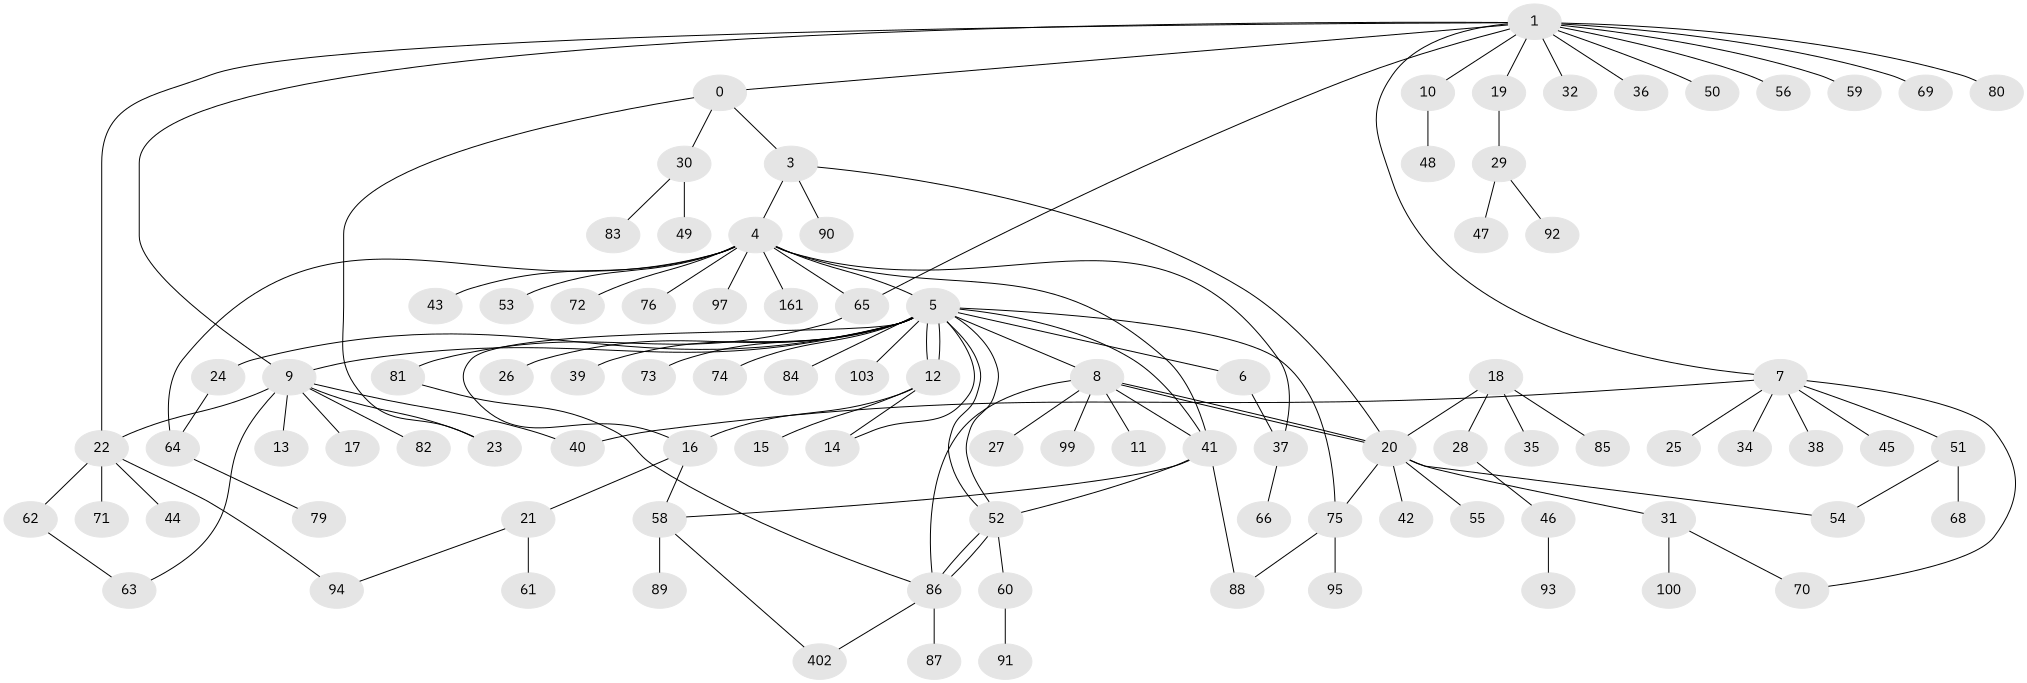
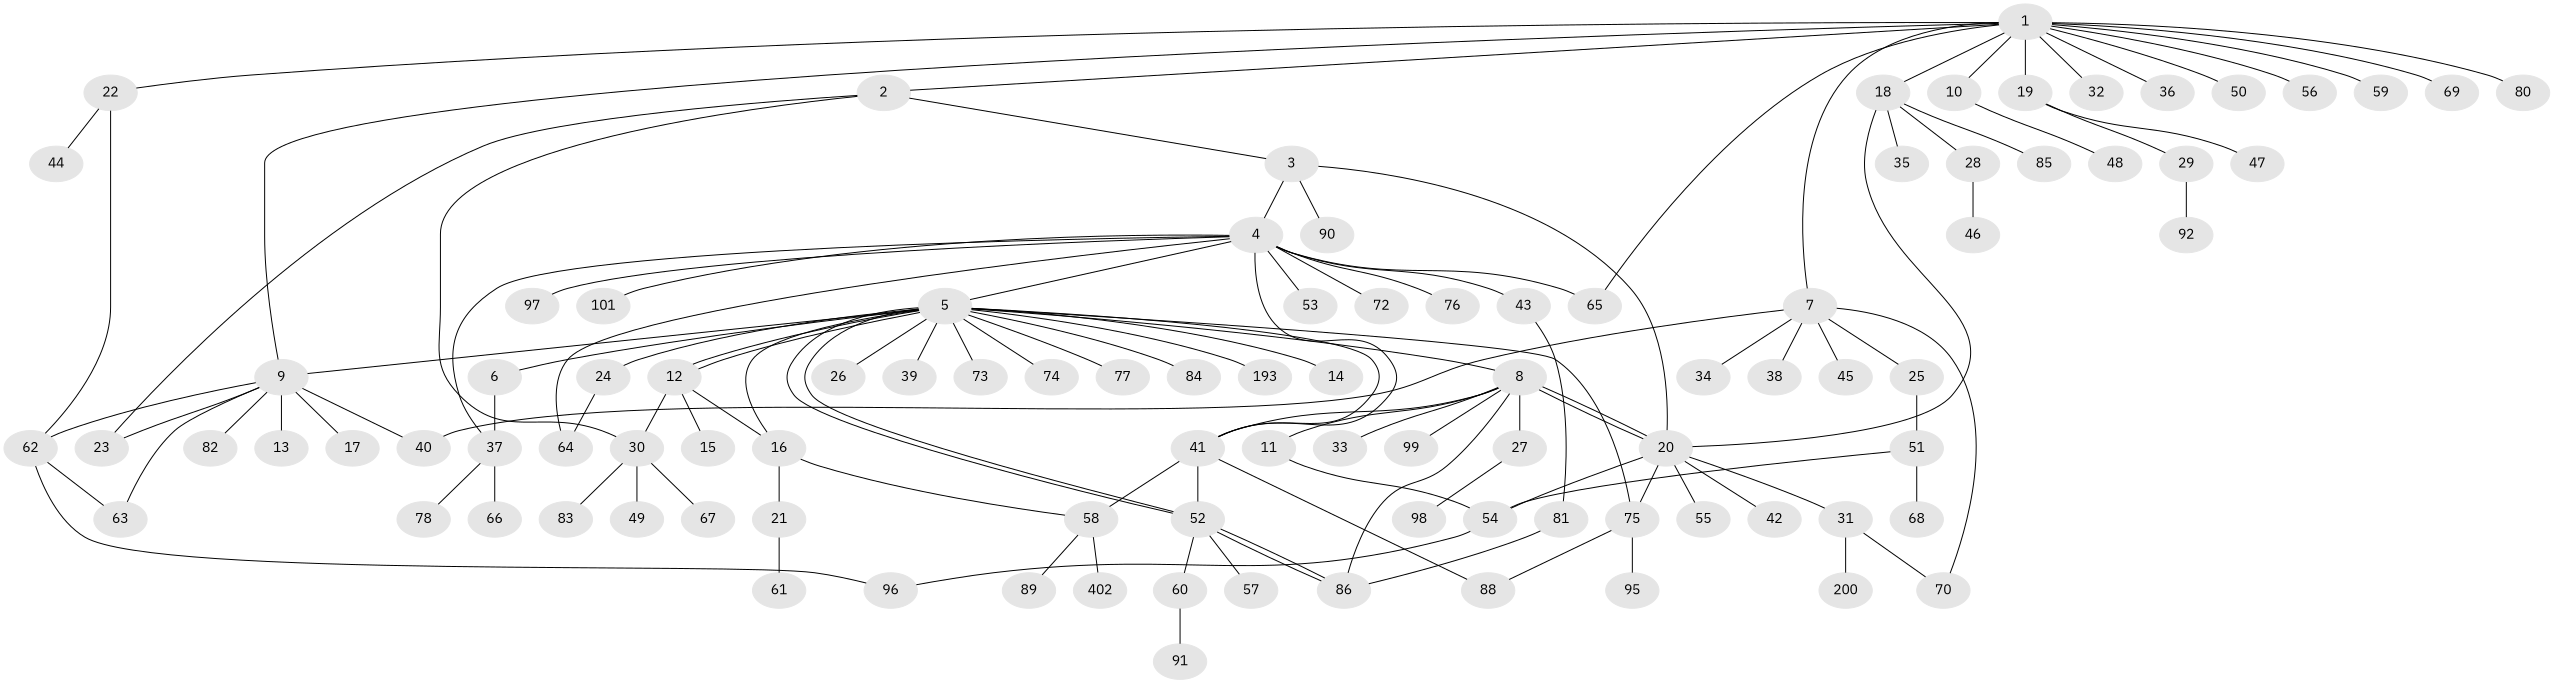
edge "1" -- "18": added
node "0": label "0" -> "2"
edge "29" -- "47": now "19" -- "47"
node "161": label "161" -> "101"
edge "65" -- "81": now "43" -- "81"
node "103": label "103" -> "193"
node "77": added
edge "9" -- "22": now "9" -- "62"
edge "7" -- "51": now "25" -- "51"
edge "12" -- "14": now "12" -- "30"
node "33": added
edge "11" -- "54": added
node "71": removed
node "79": removed
node "78": added
node "67": added
node "98": added
node "94": removed
node "96": added
node "57": added
node "93": removed
node "100": label "100" -> "200"
edge "86" -- "402": removed
node "87": removed
